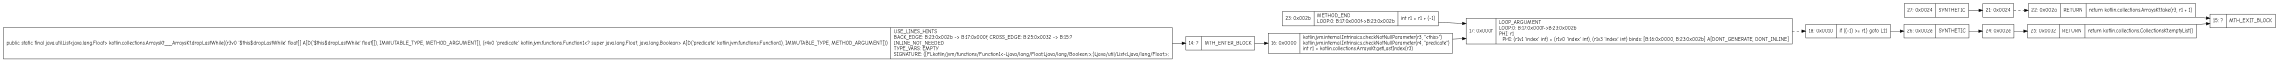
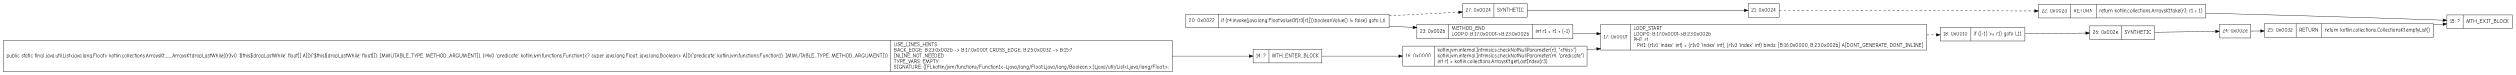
node "20: 0x0022": added
node "17: 0x000f": text "LOOP_ARGUMENT" -> "LOOP_START"
